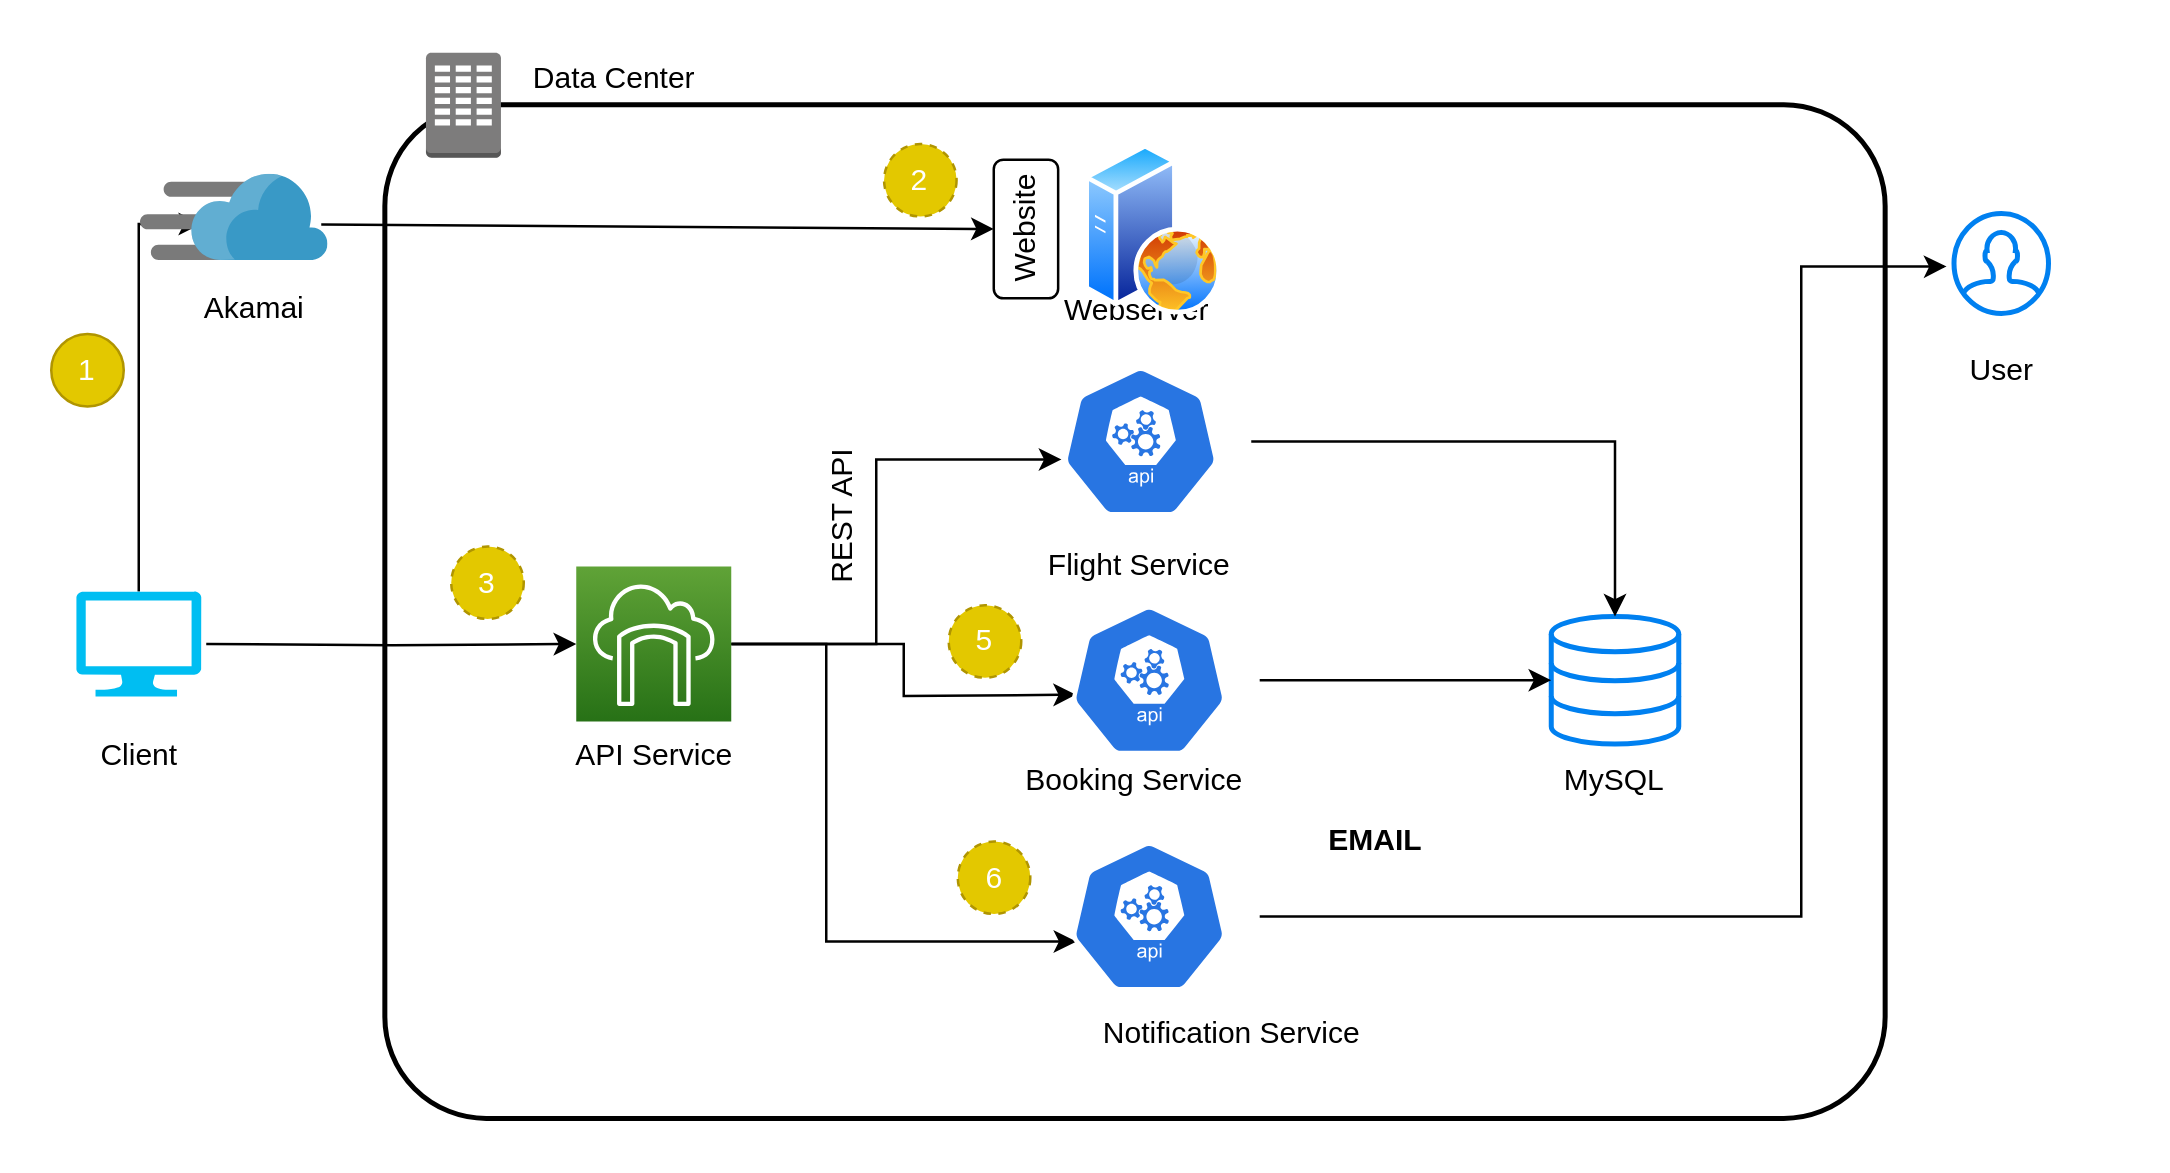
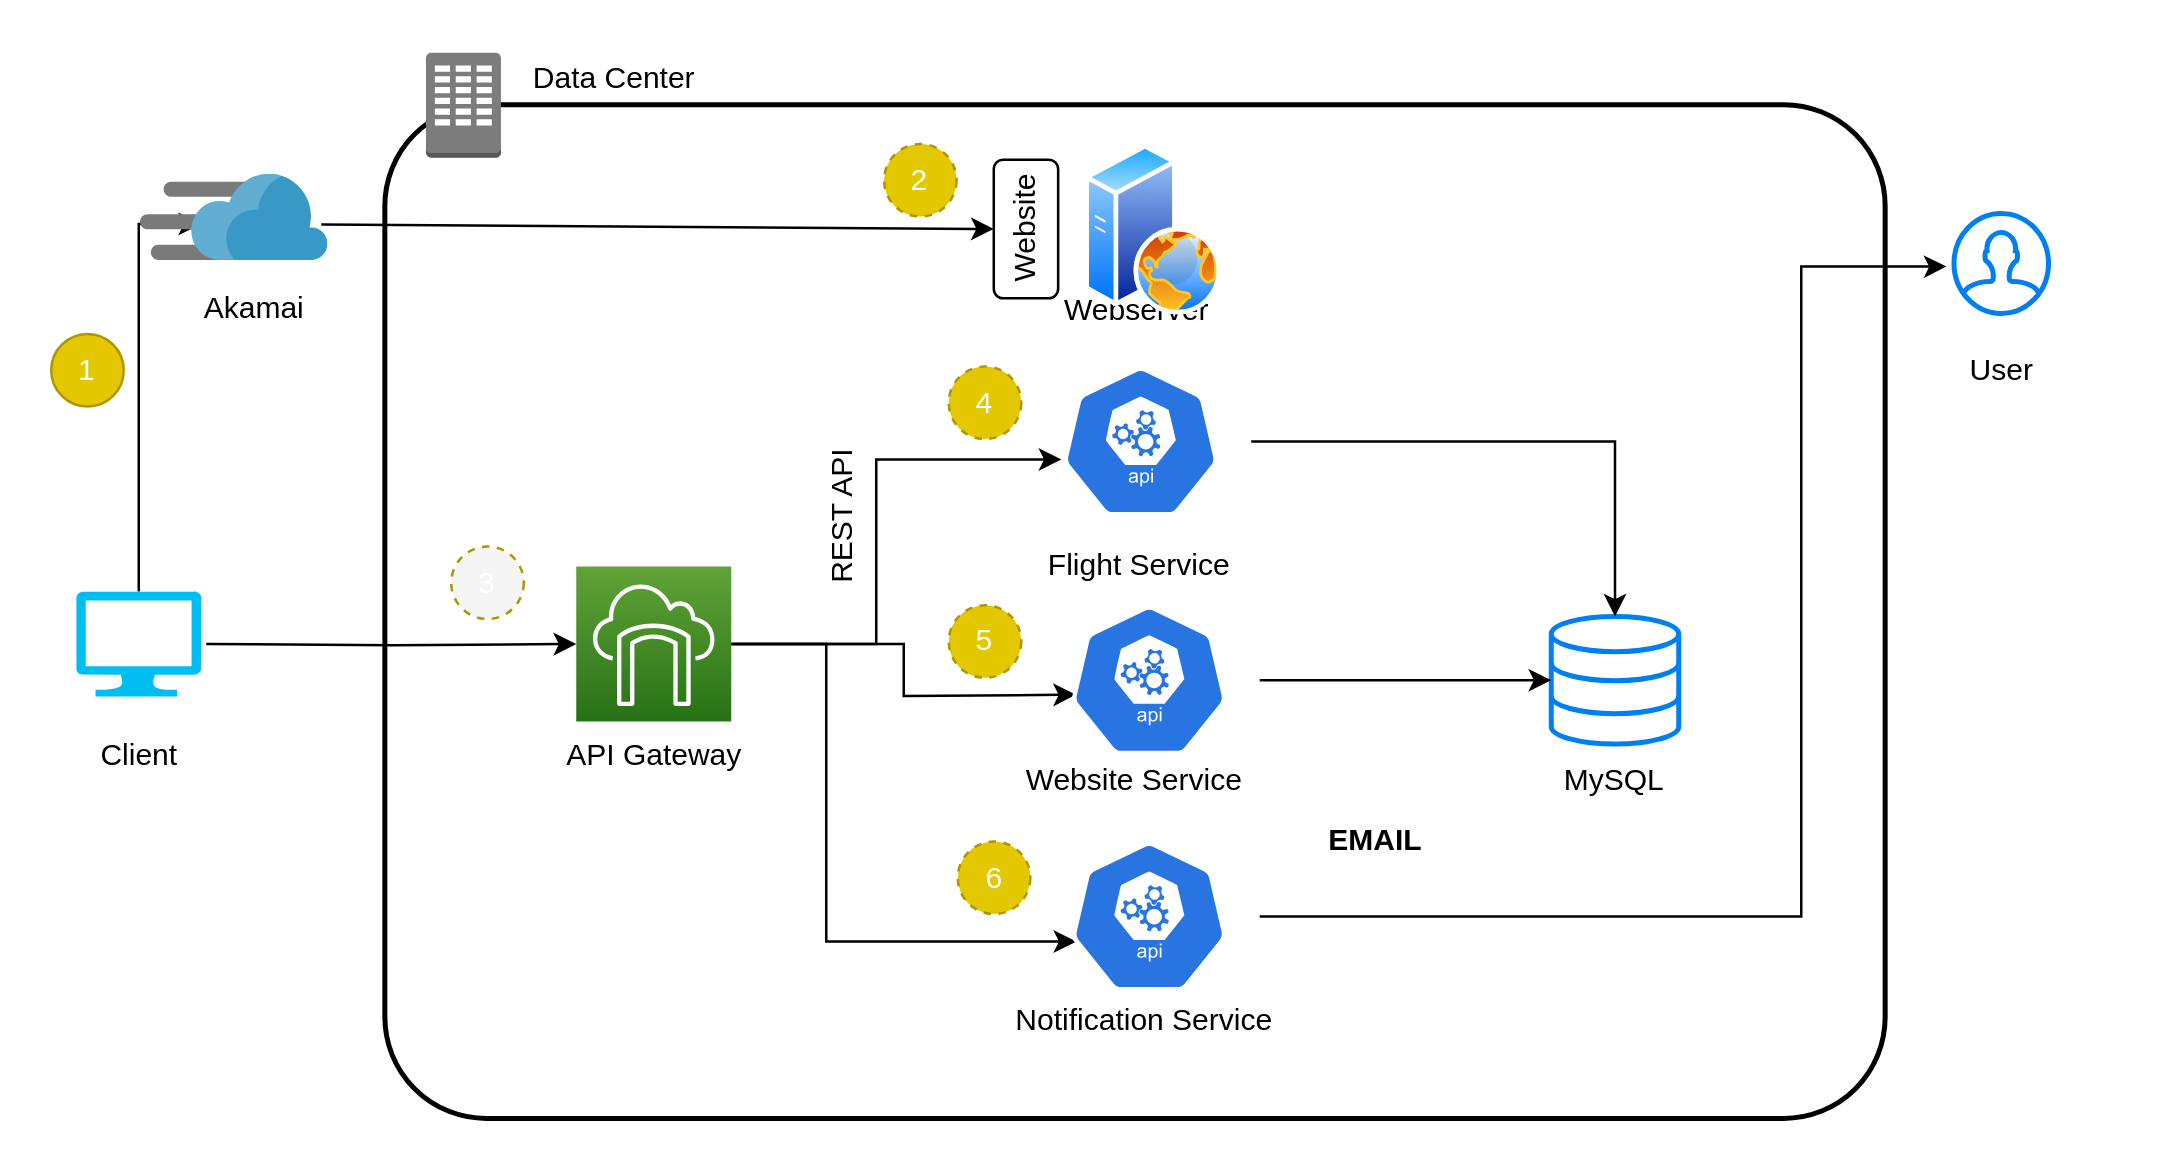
node "4": added
node "3": fillcolor #e3c800 -> #f5f5f5
node "API Service": label "API Service" -> "API Gateway"
node "Booking Service": label "Booking Service" -> "Website Service"
node "Notification Service": moved (1231, 1034) -> (1144, 1021)
